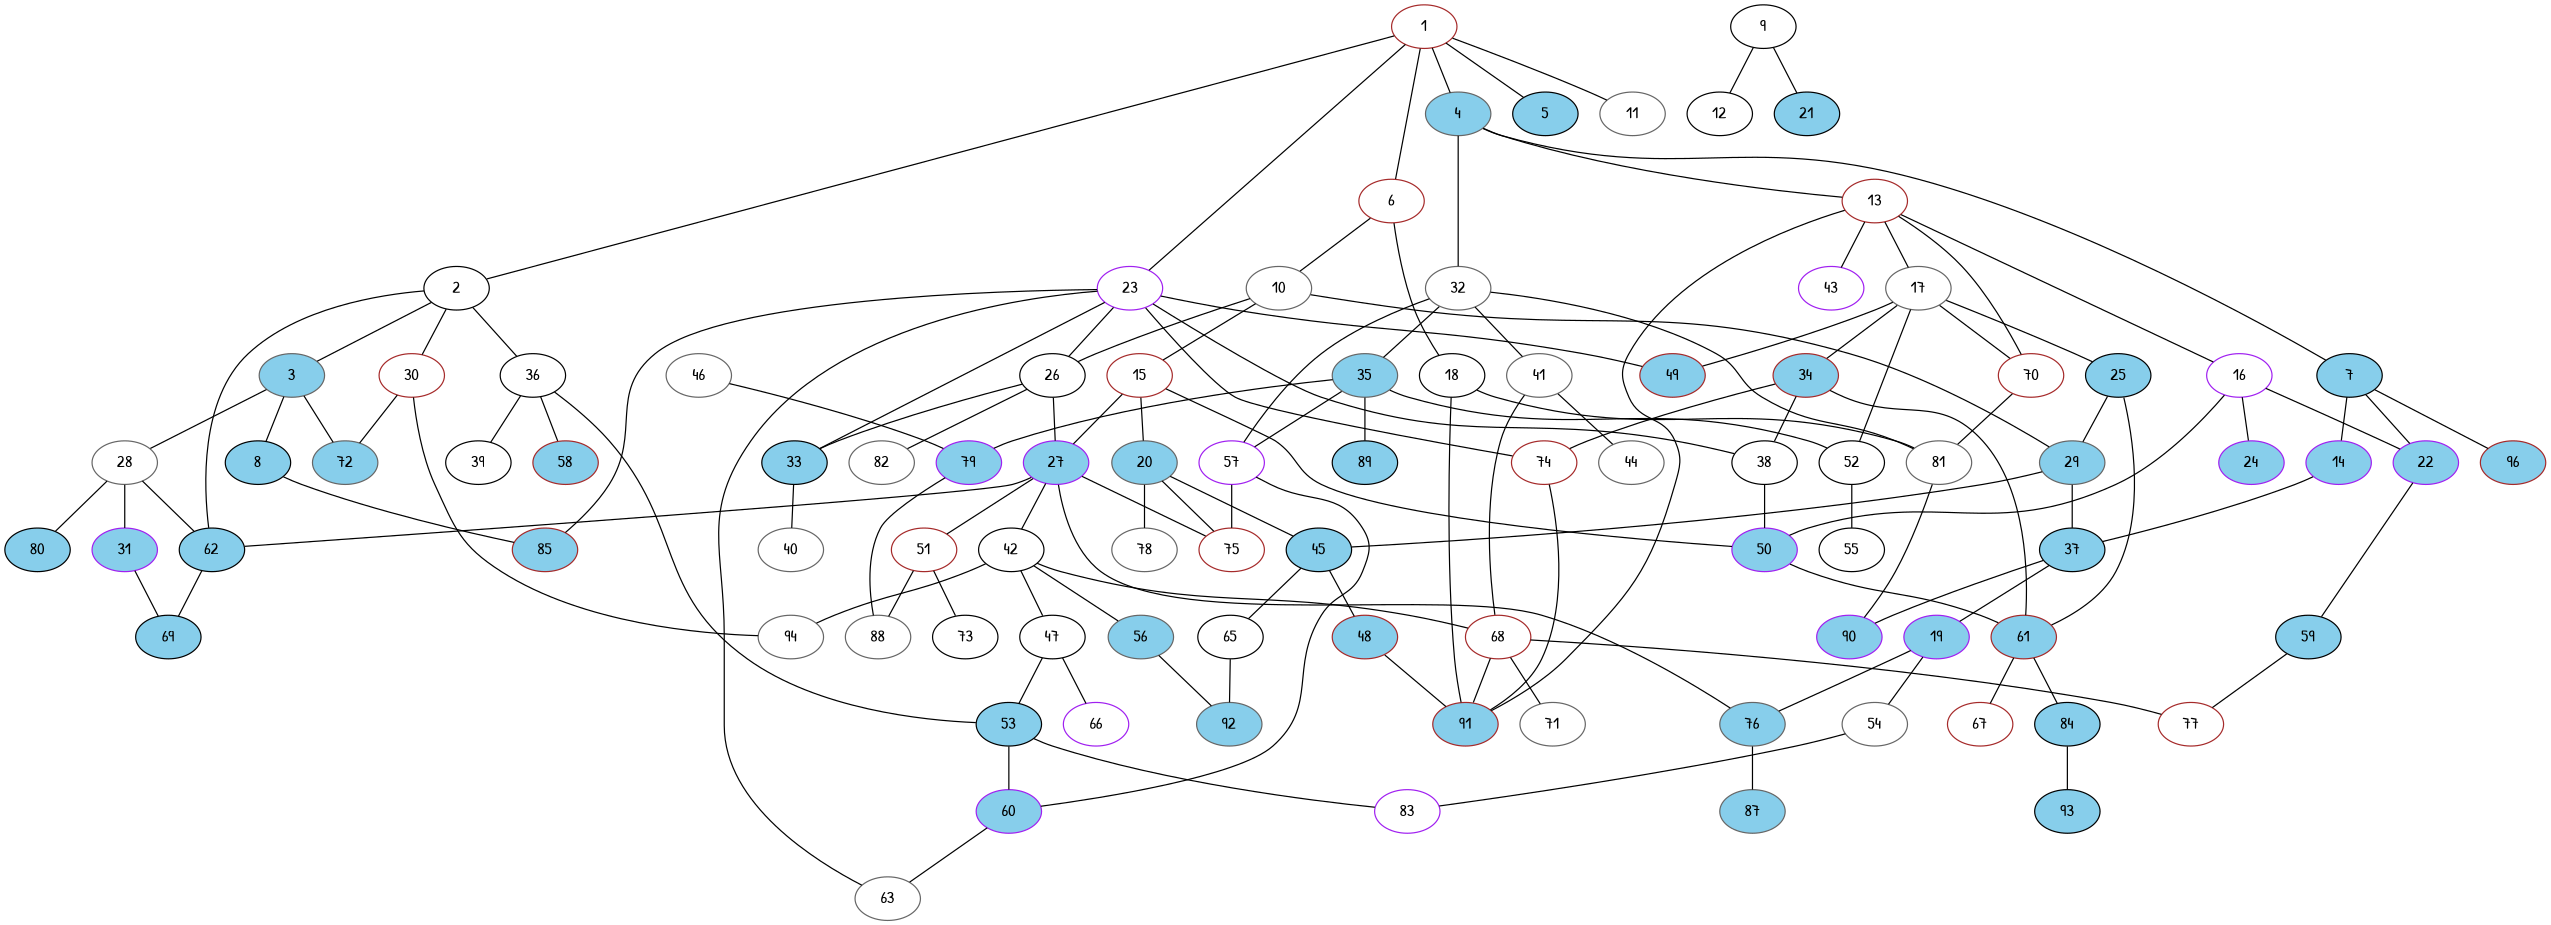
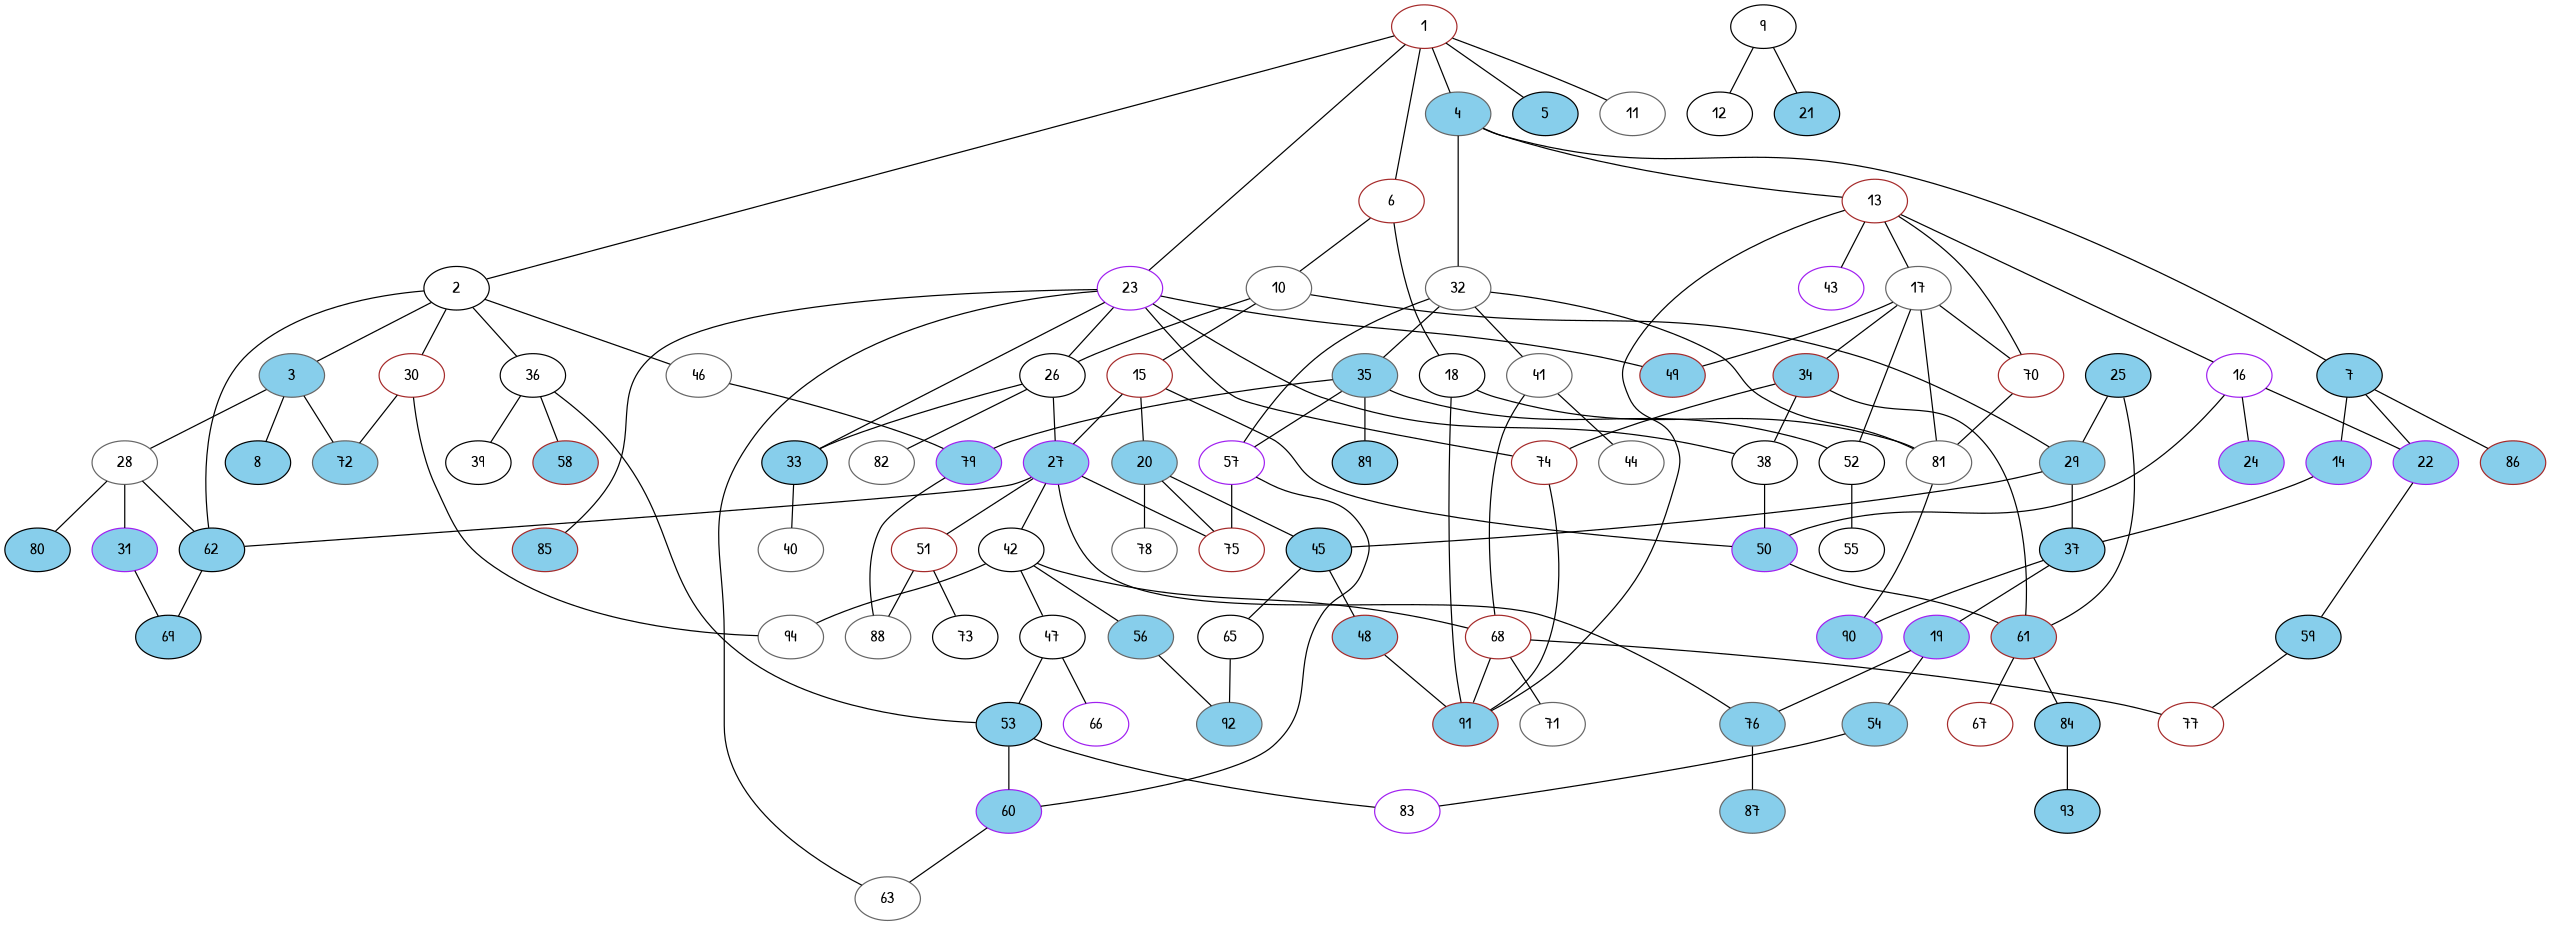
edge "17" -- "25": now "17" -- "81"
edge "2" -- "46": added
node "96": label "96" -> "86"
edge "8" -- "85": removed
node "54": fillcolor white -> skyblue
